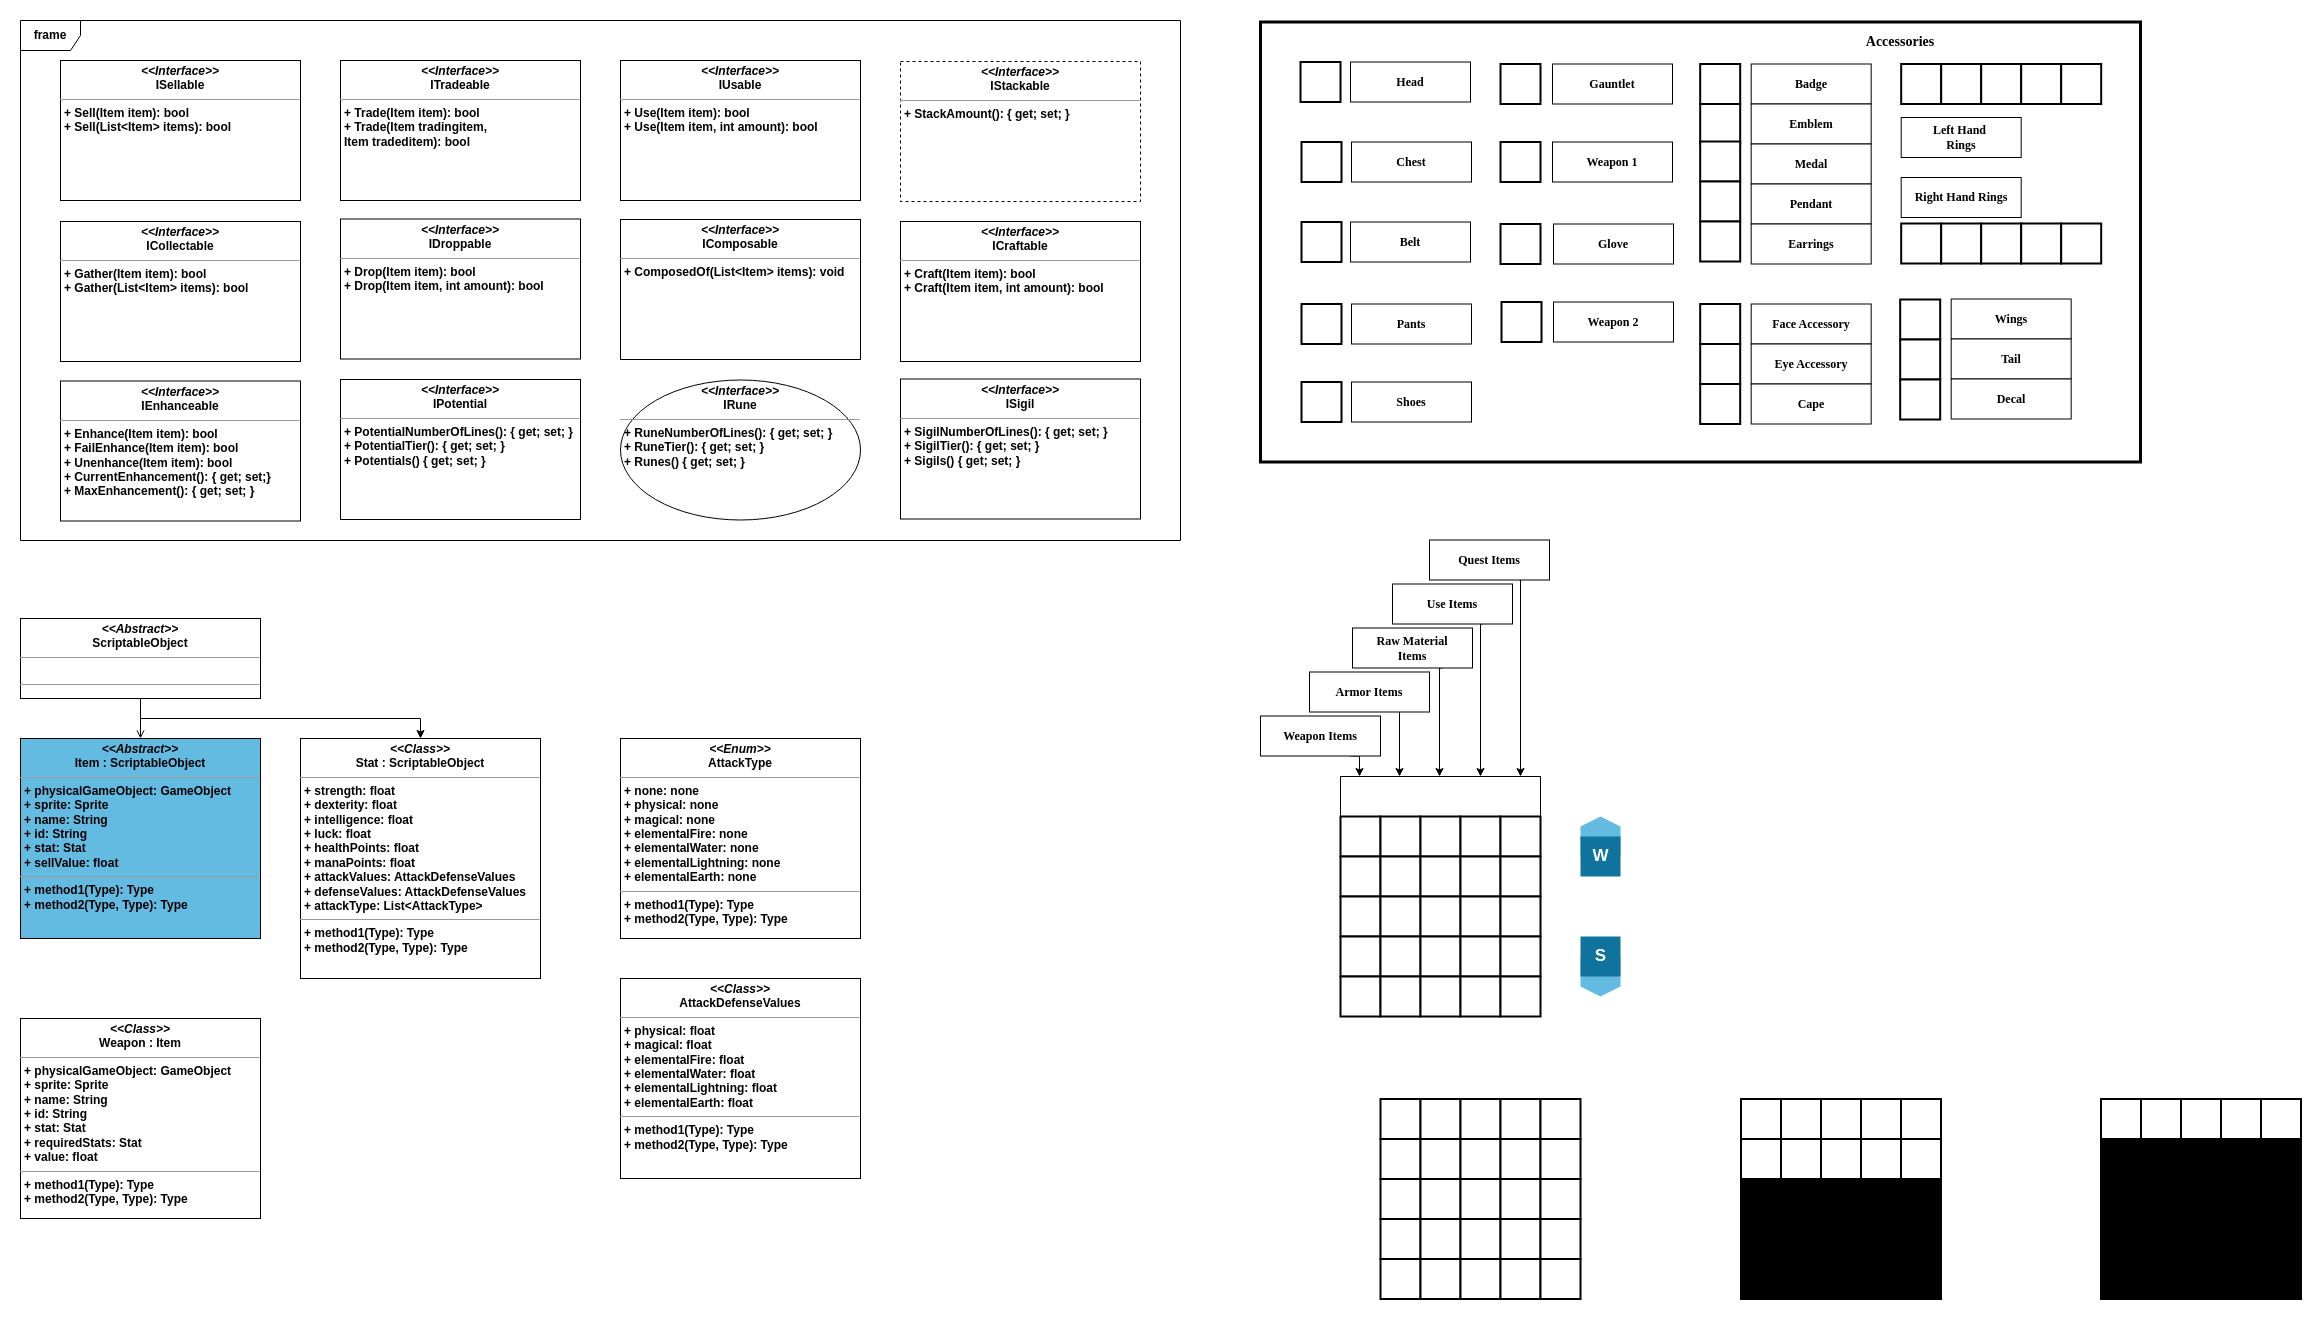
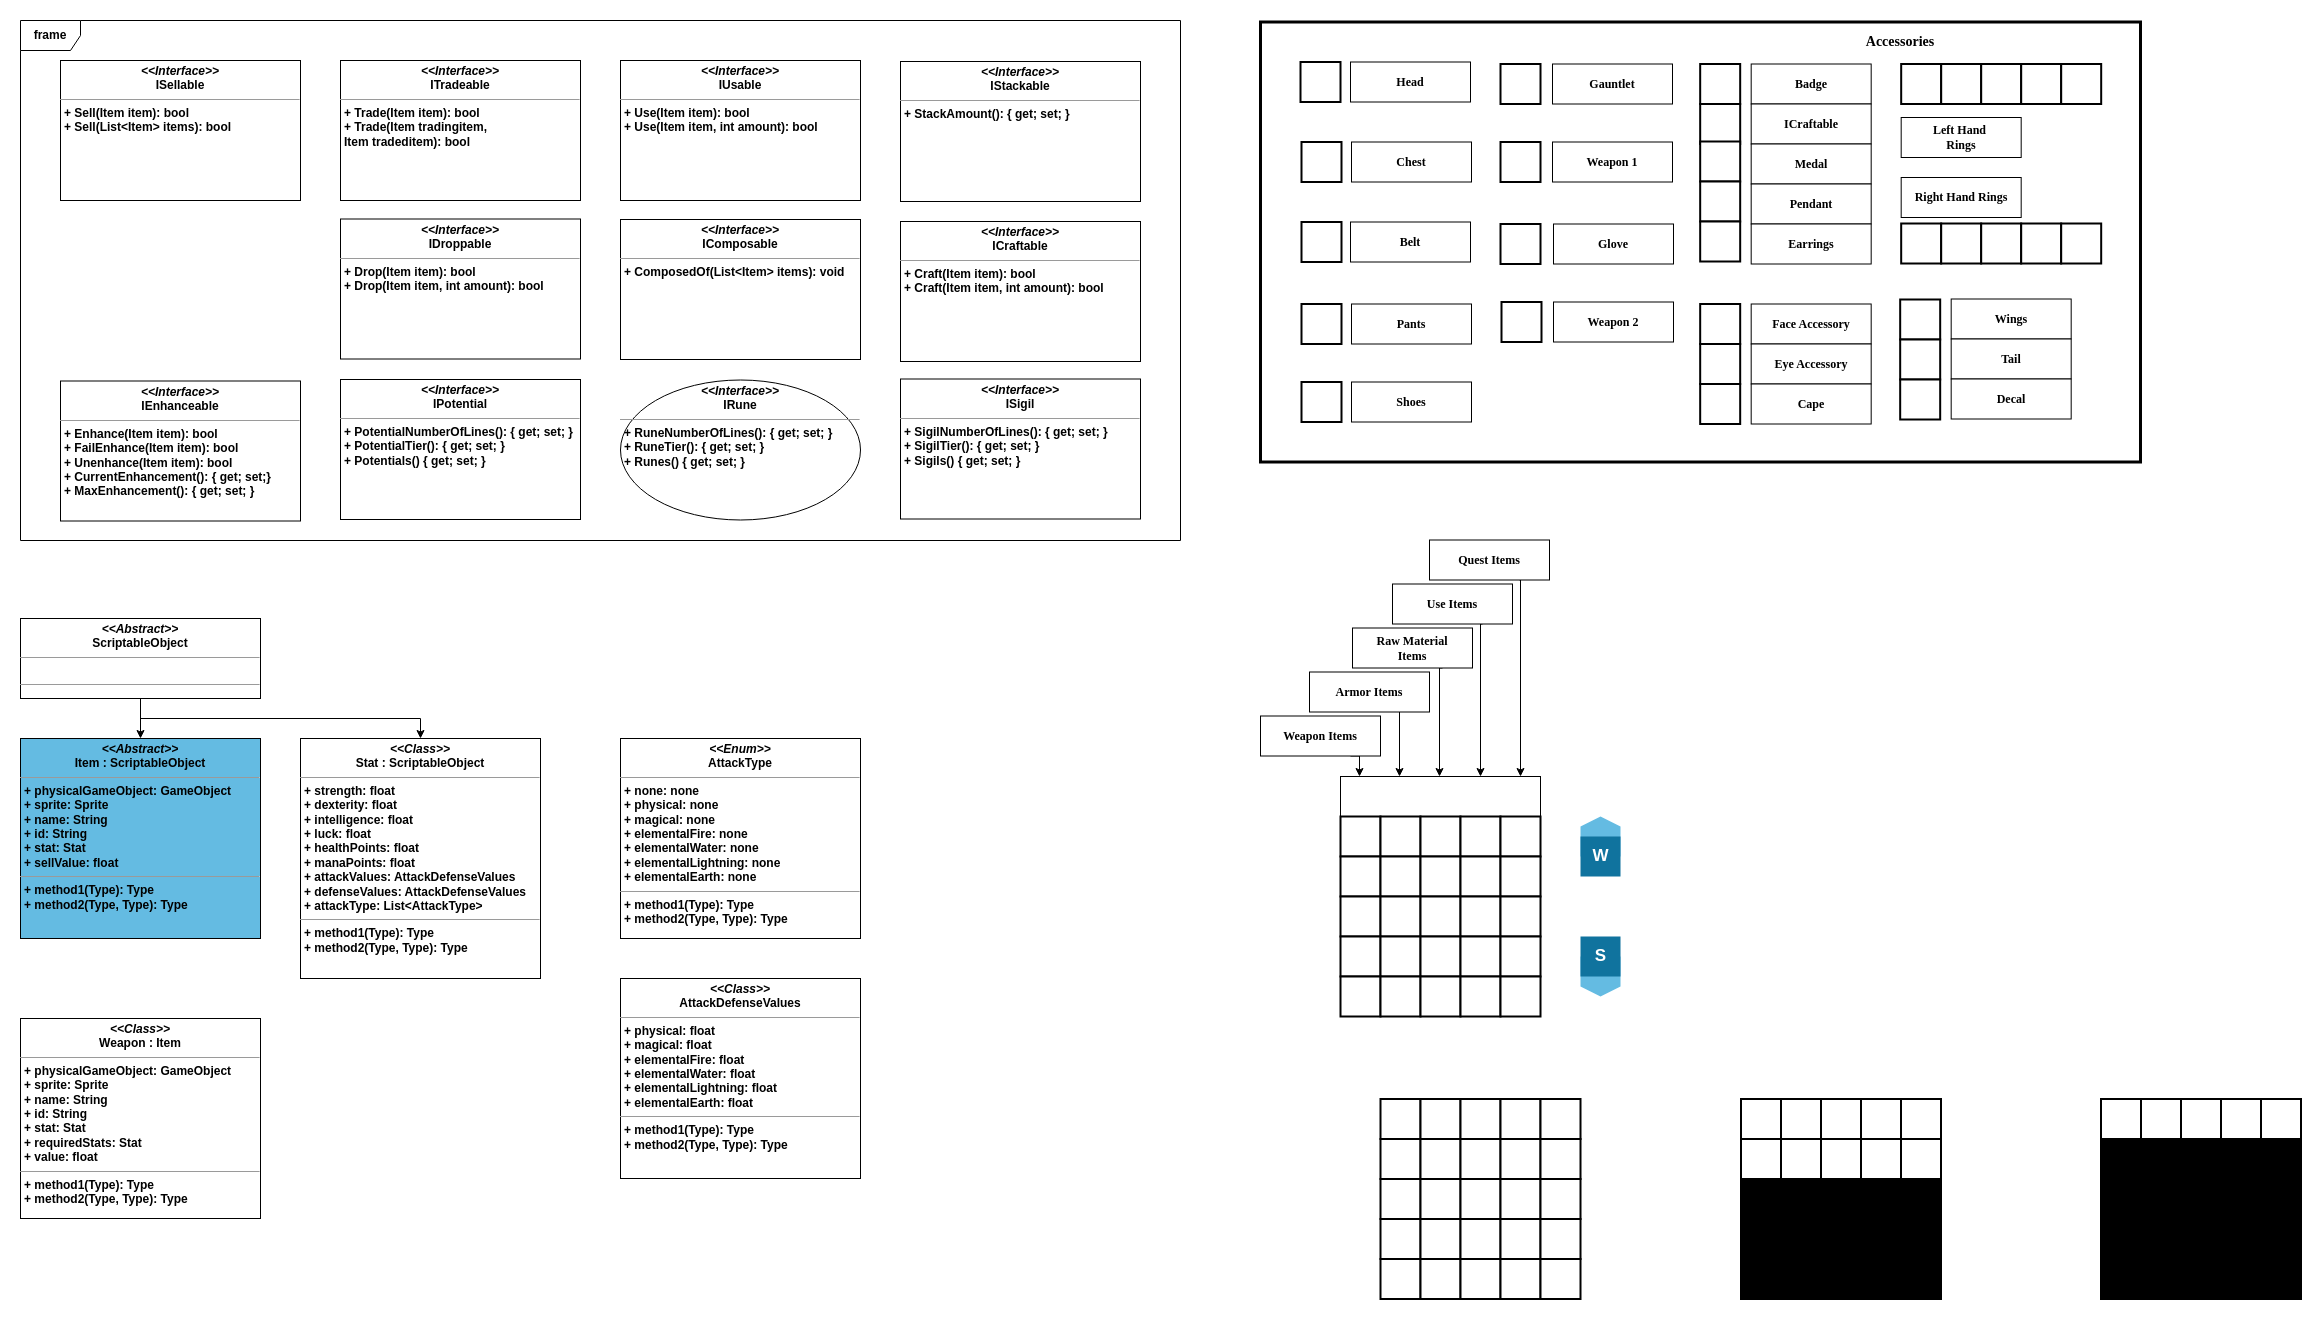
node "Emblem": label "Emblem" -> "ICraftable"
node "<<Interface>> IStackable + StackAmount(): { get; set; }": style dashed -> solid
node "<<Interface>> ICollectable + Gather(Item item): bool + Gather(List<Item> items): bool": removed
edge "<<Abstract>> ScriptableObject" -> "<<Abstract>> Item : ScriptableObject + physicalGameObject: GameObject + sprite: Sprite + name: String + id: String + stat: Stat + sellValue: float + method1(Type): Type + method2(Type, Type): Type": arrowhead open -> classic
